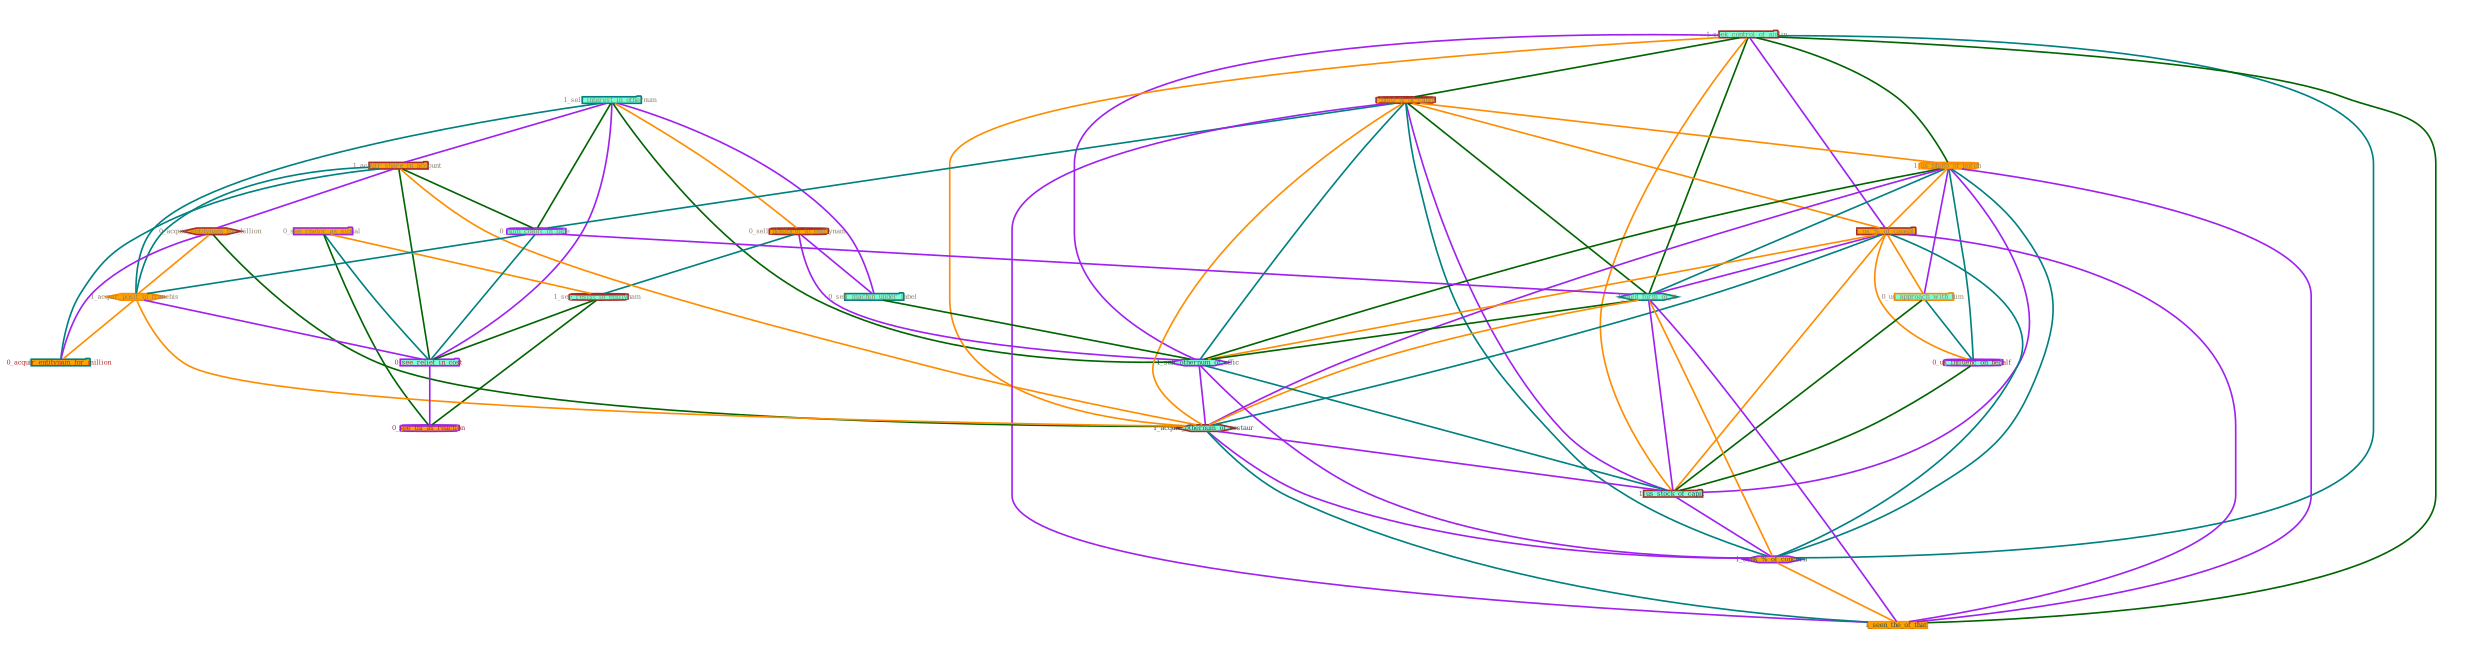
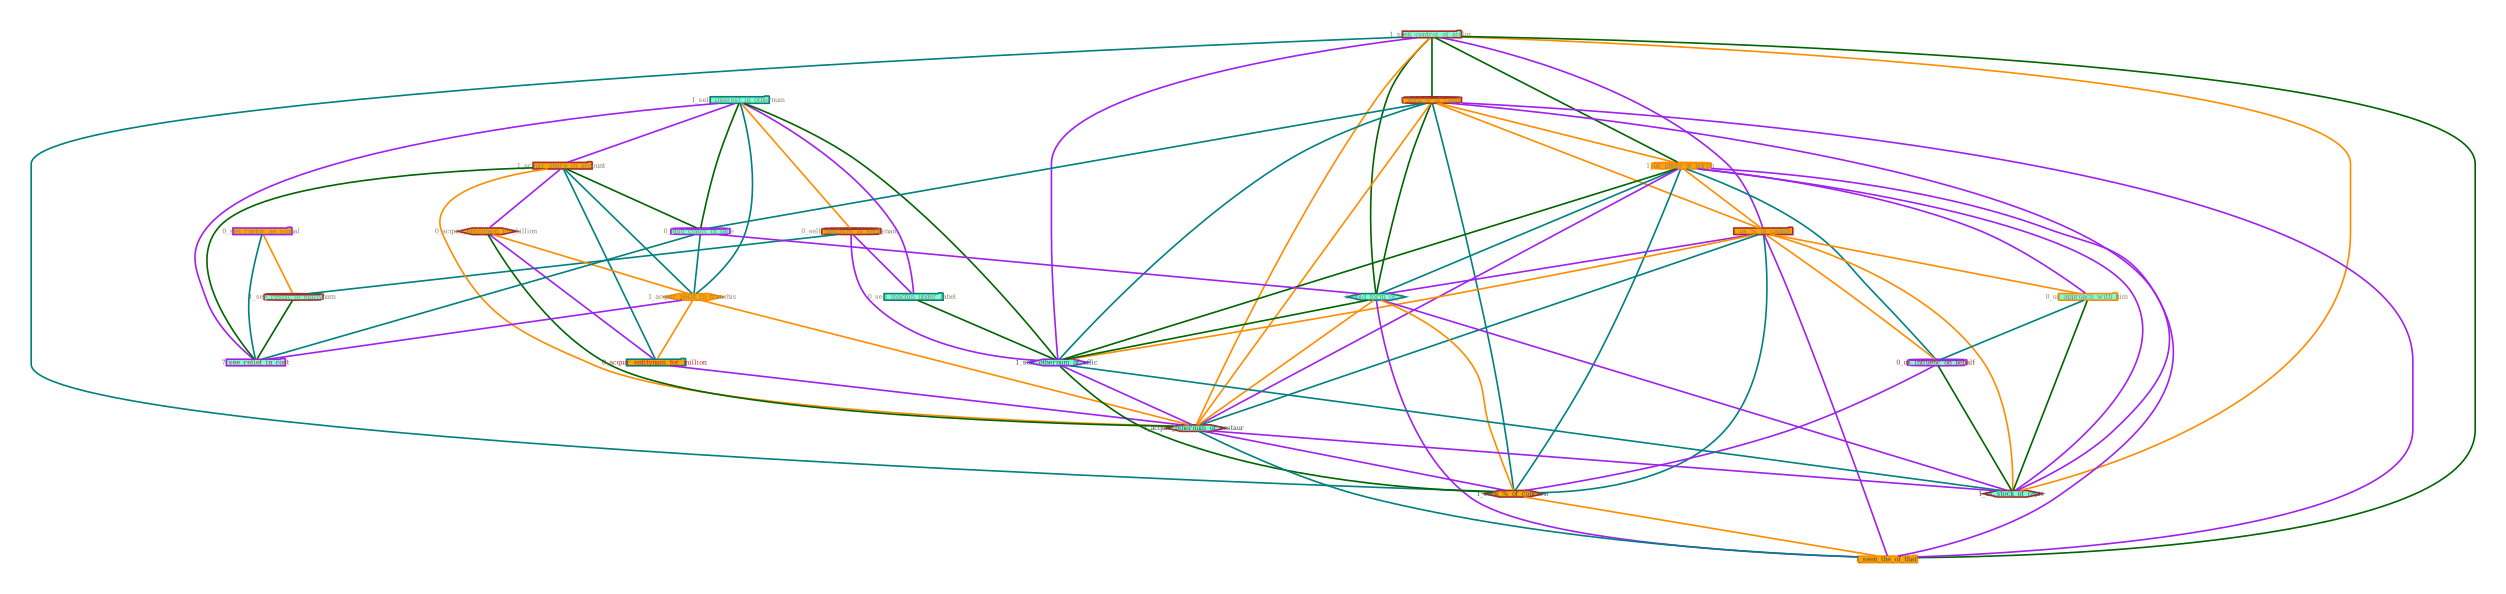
node "0_see_relief_in_cost": label "0_see_relief_in_cost" -> "7_see_relief_in_cost"
edge "0_acquir_entitynam_for_million" -- "1_acquir_othernum_of_restaur": added
node "0_see_thi_as_reaction": removed
node "1_us_stock_of_capit": shape folder -> hexagon
edge "1_sell_othernum_of_offic" -- "1_seek_%_of_concern": color purple -> darkgreen
edge "1_us_stock_of_capit" -- "1_seek_%_of_concern": now "0_us_influenc_on_behalf" -- "1_seek_%_of_concern"
node "1_seek_%_of_concern": color purple -> brown
